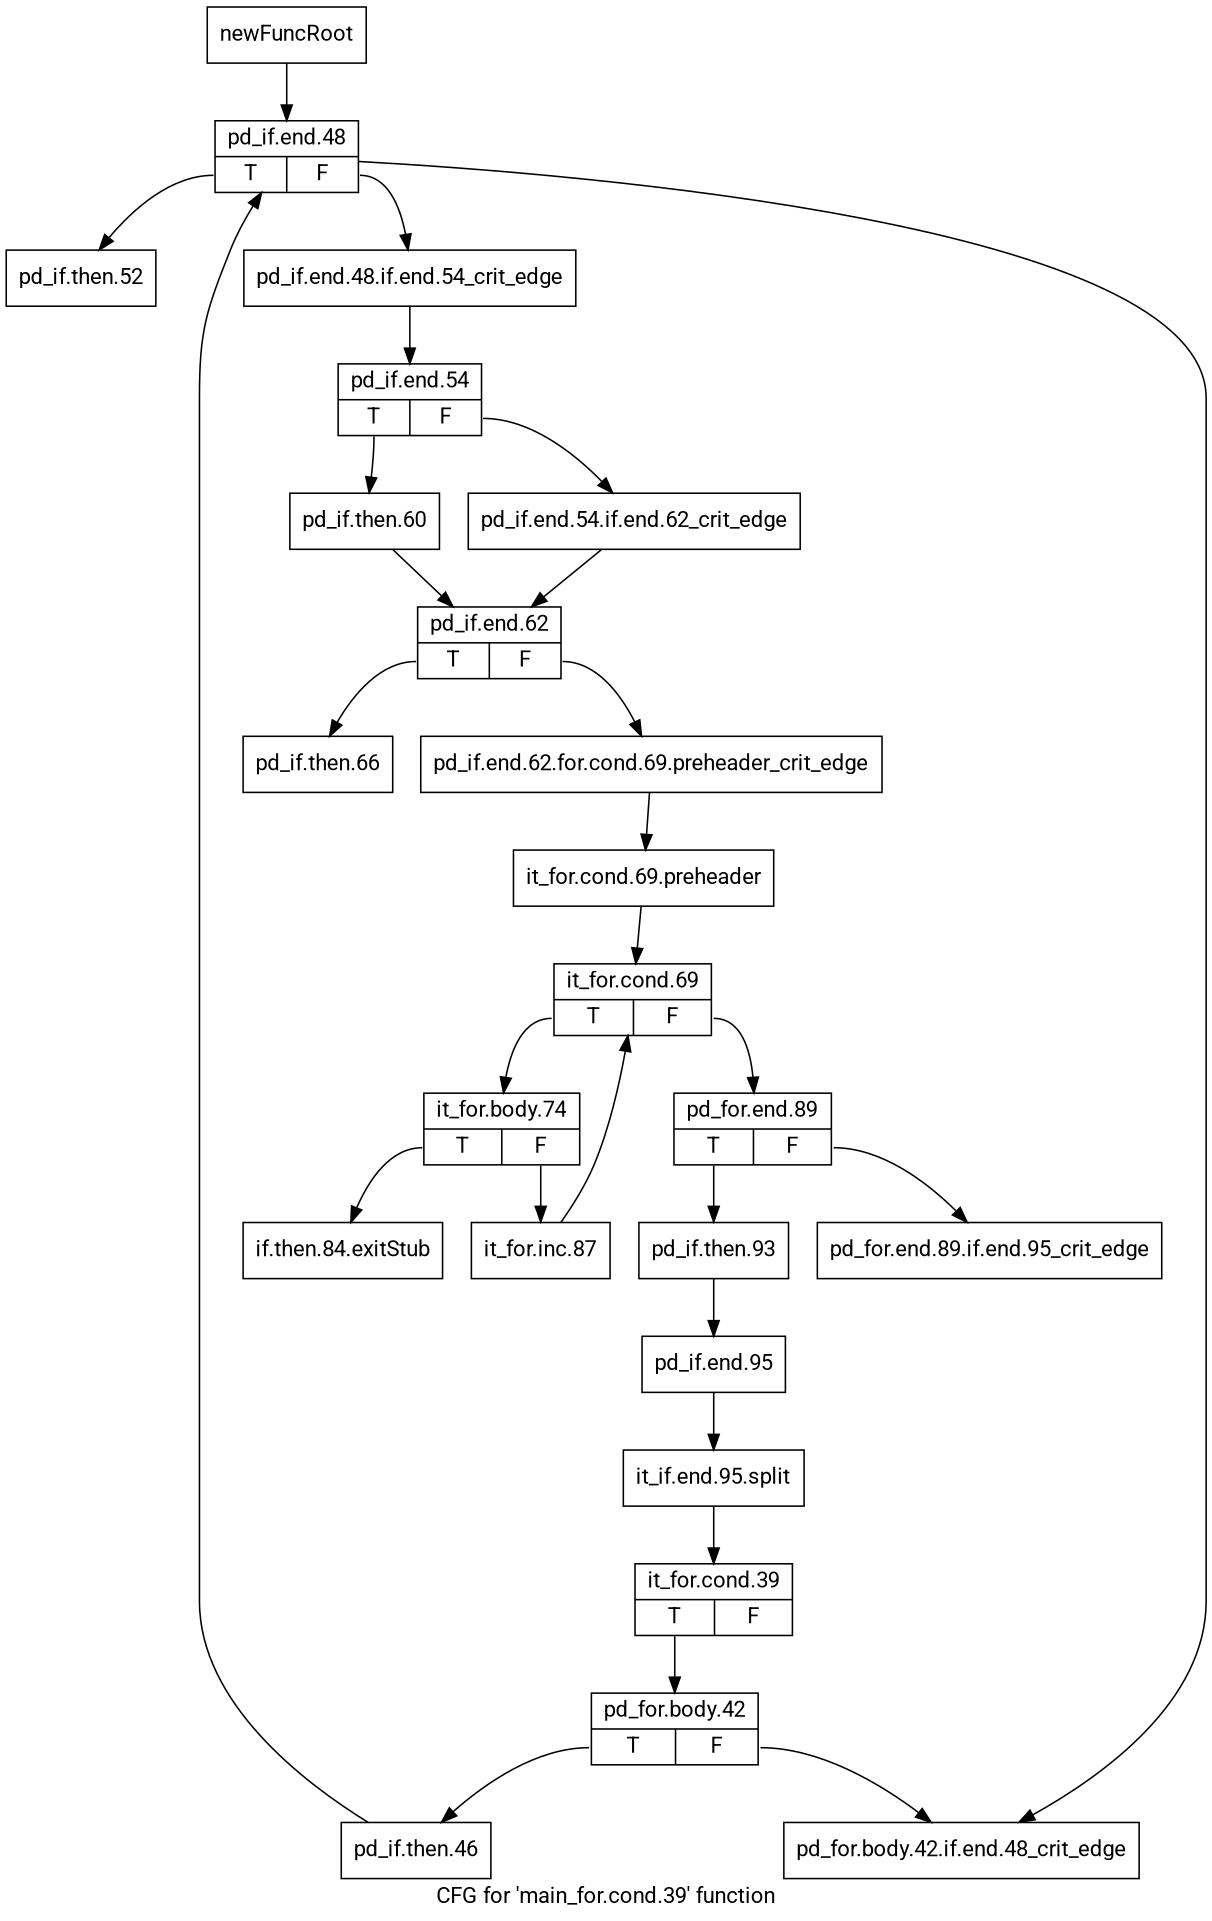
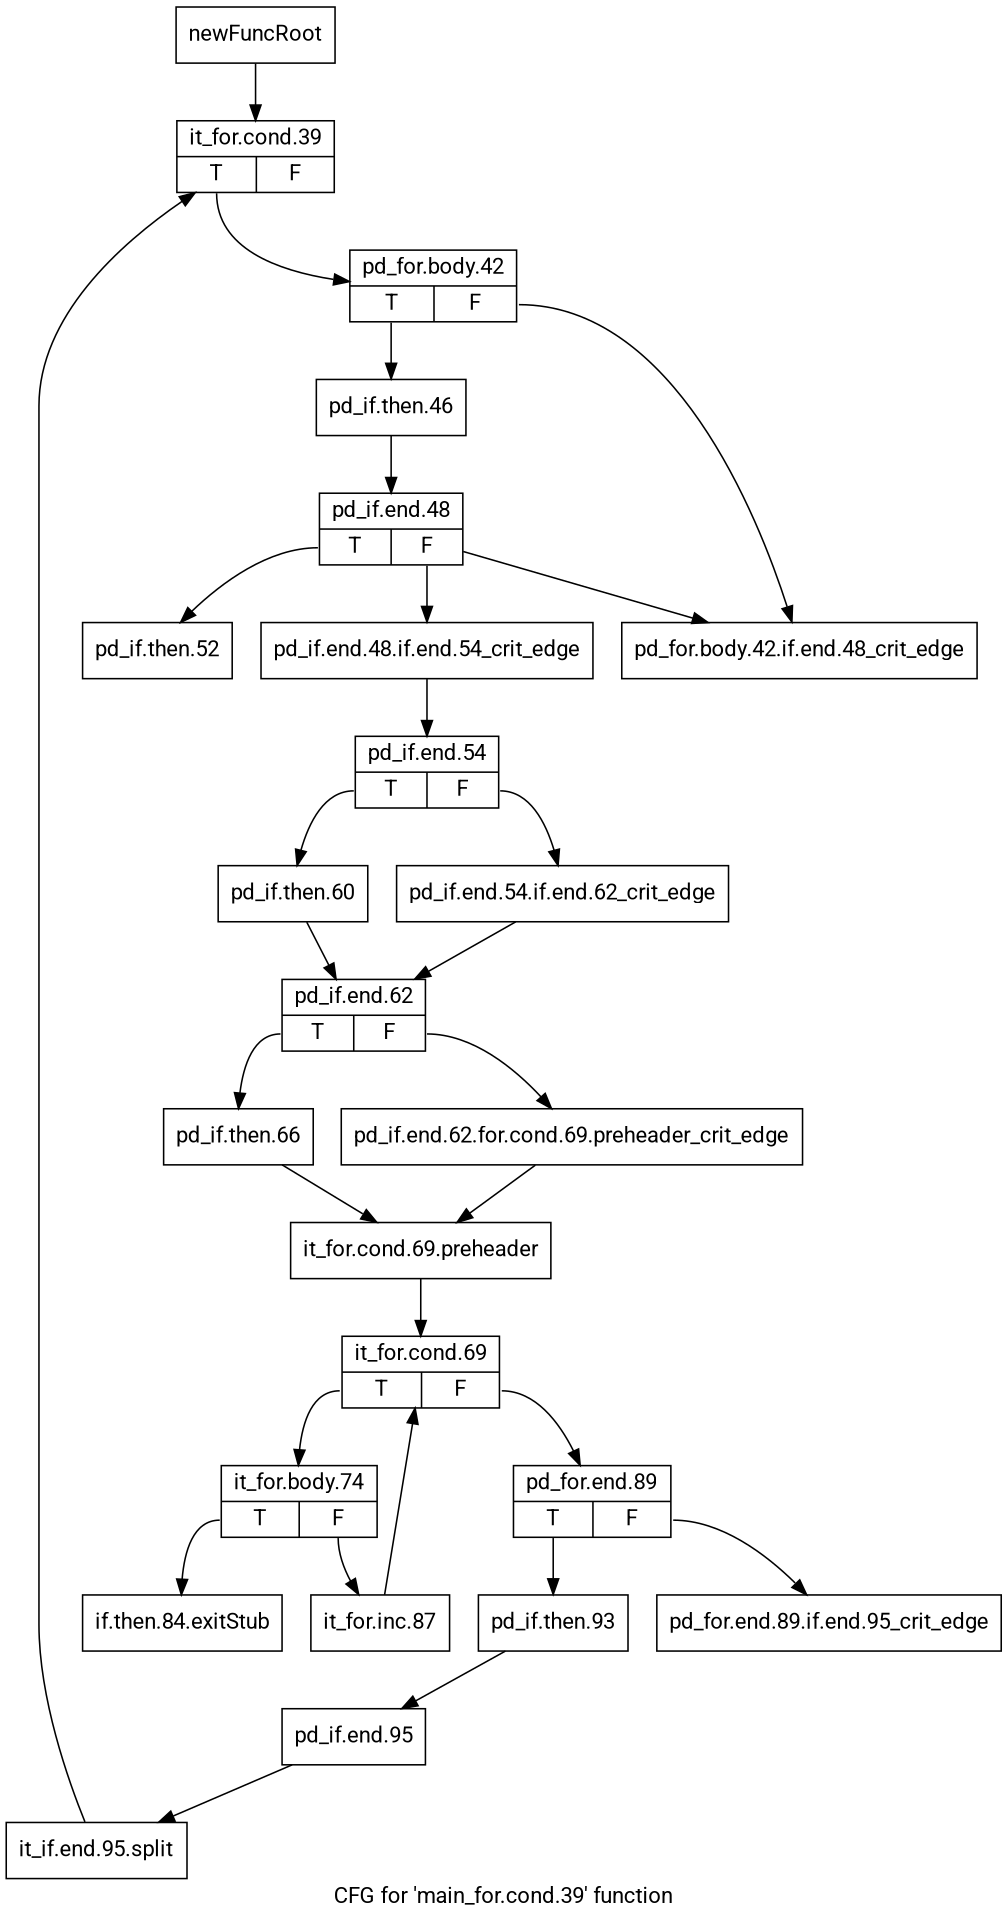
edge "newFuncRoot" -> "pd_if.end.48": now "newFuncRoot" -> "it_for.cond.39"
edge "pd_if.then.66" -> "it_for.cond.69.preheader": added
